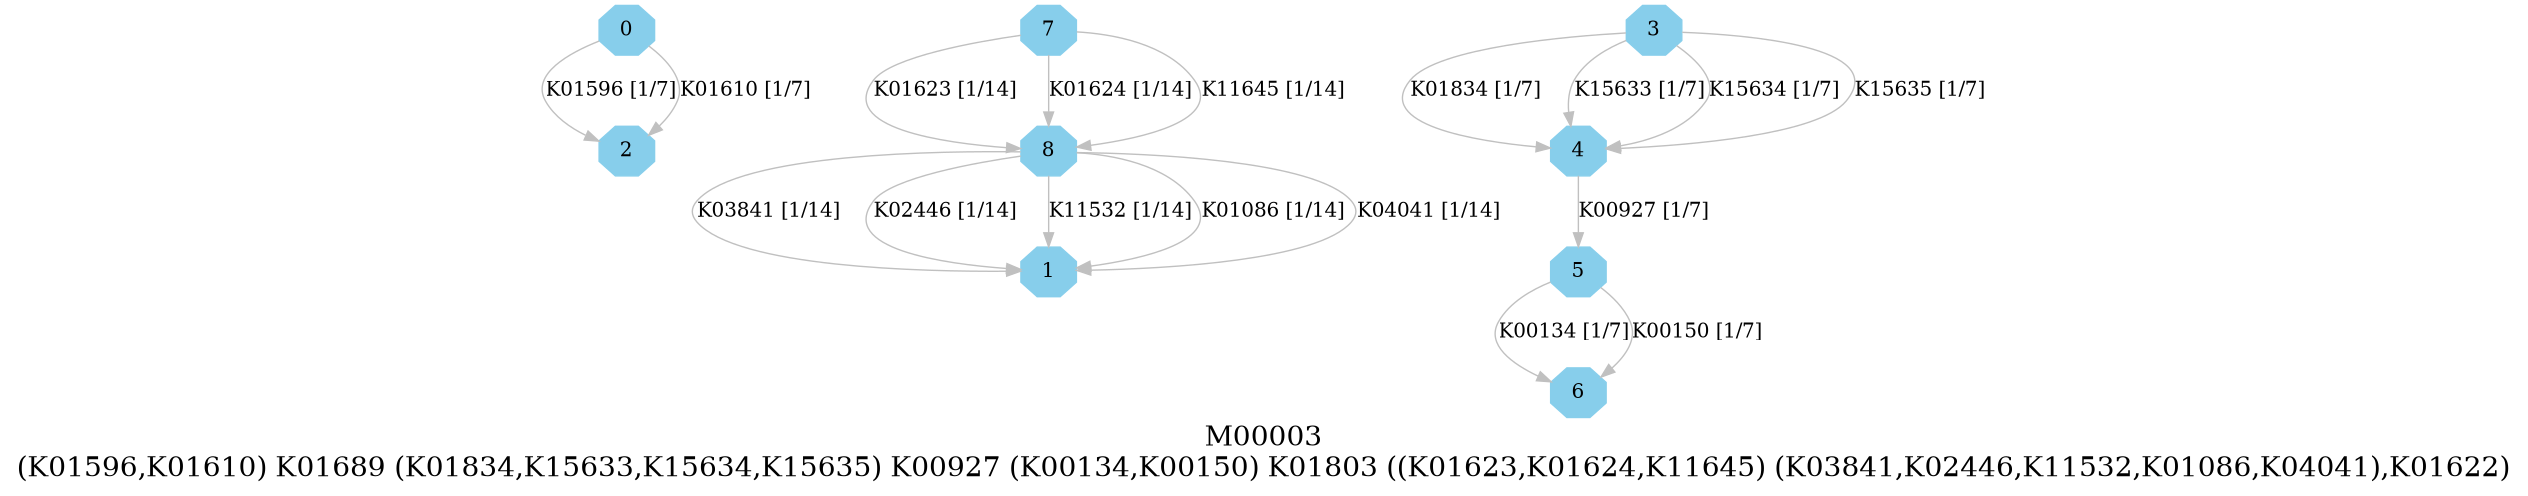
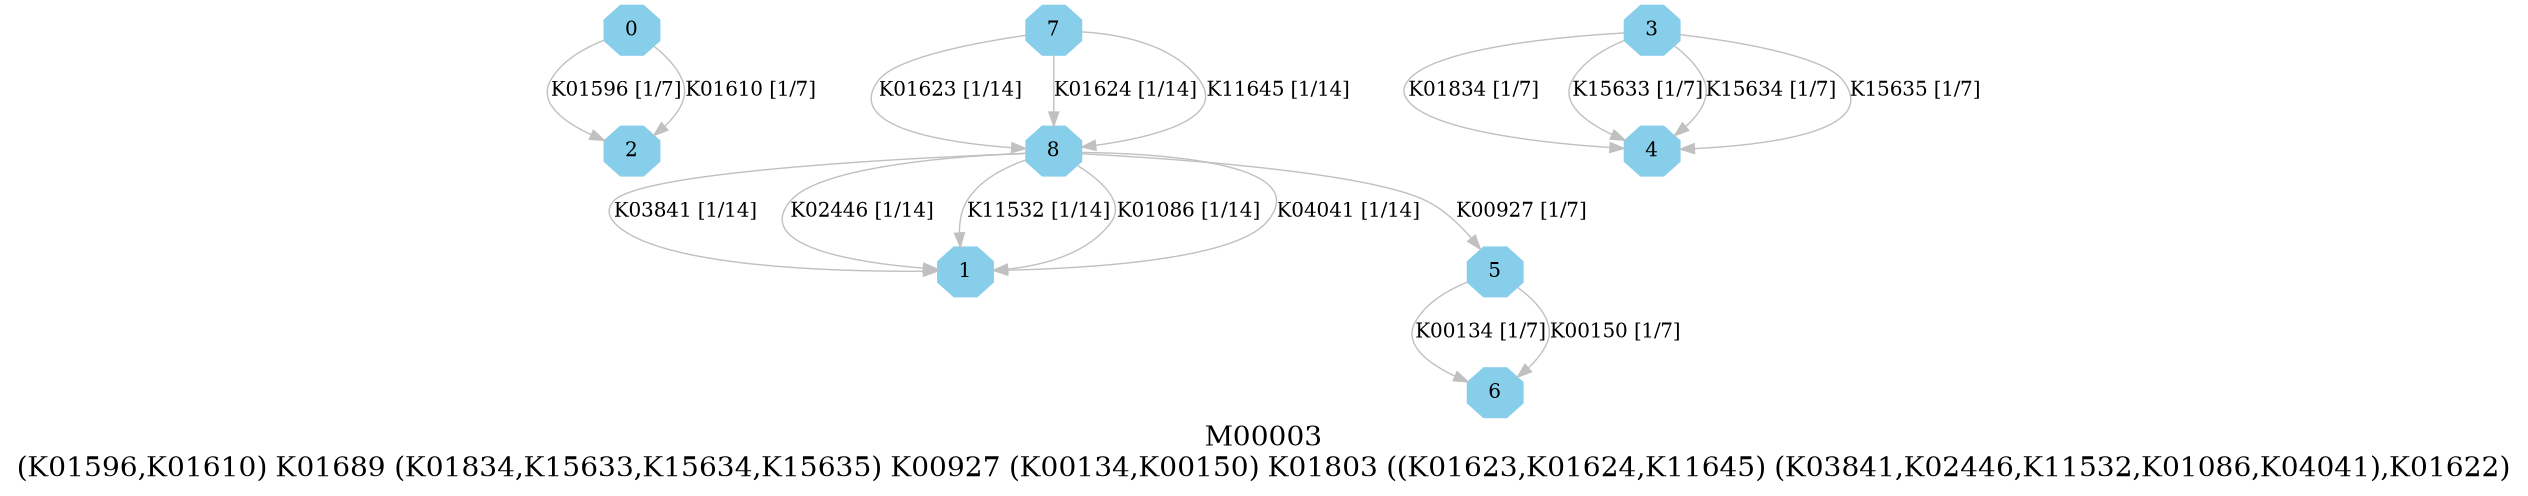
edge "4" -> "5": now "8" -> "5"
